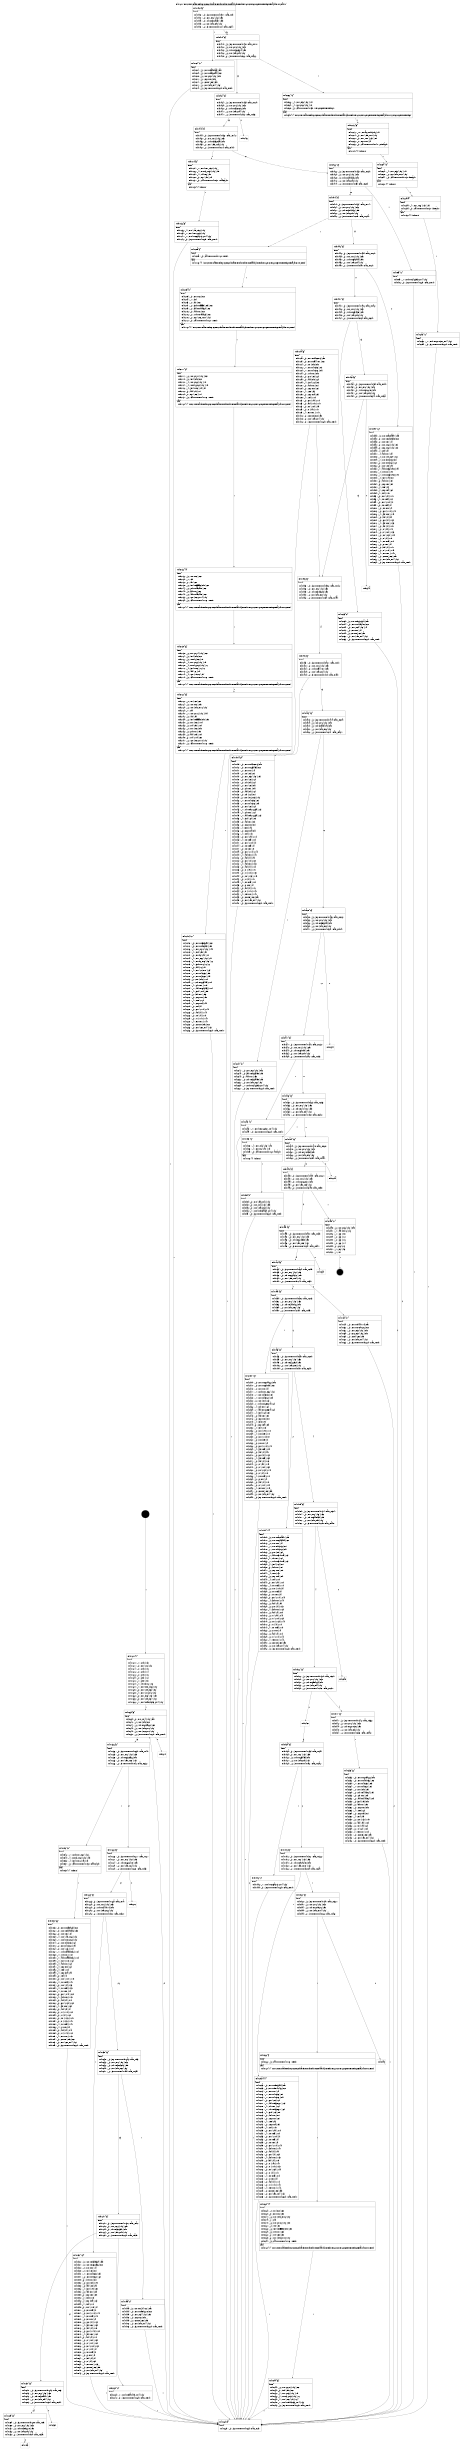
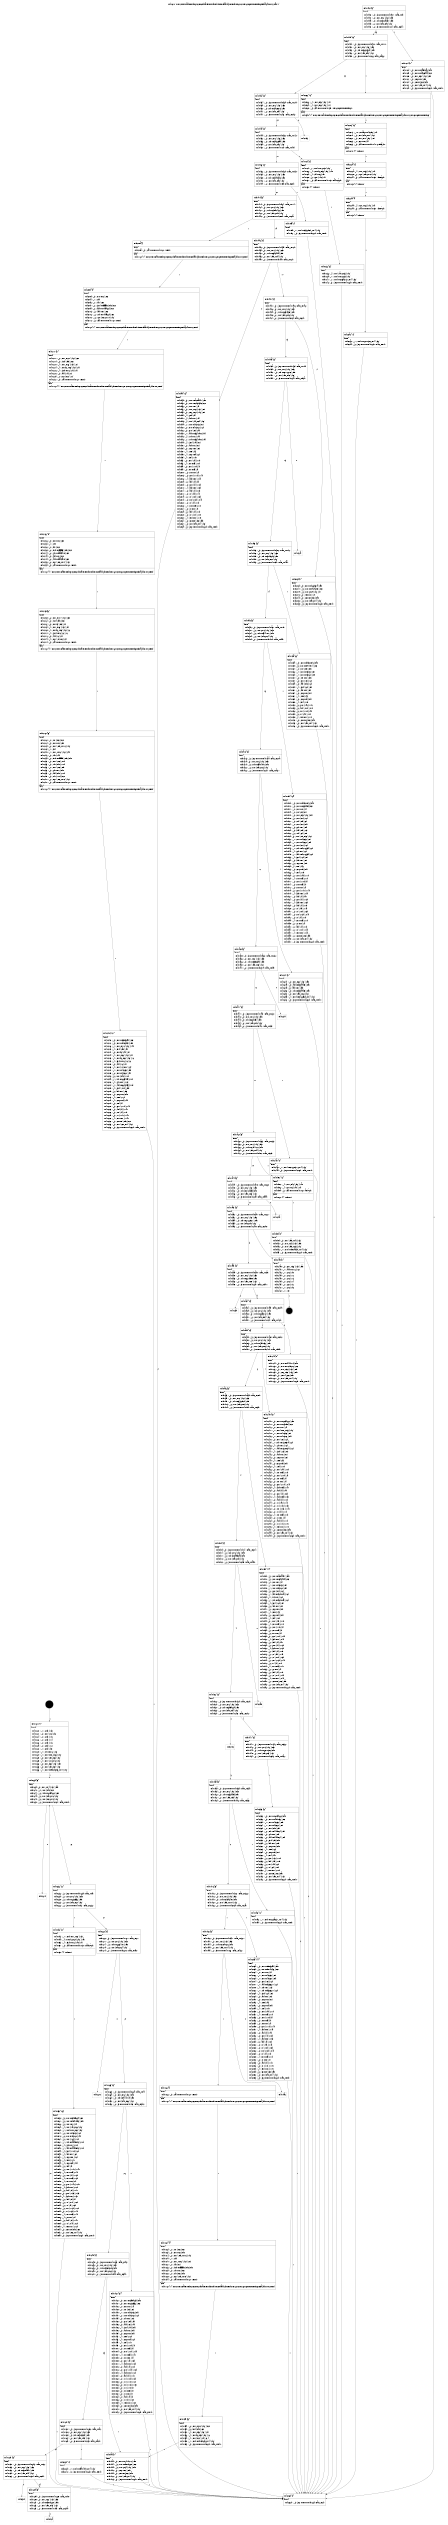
edge "0x401cba [83]" -> "0x4019e3 [25]": reversed
edge "0x401c99 [33]" -> "0x40262b [5]": now "0x401c99 [33]" -> "0x401baf [27]"
